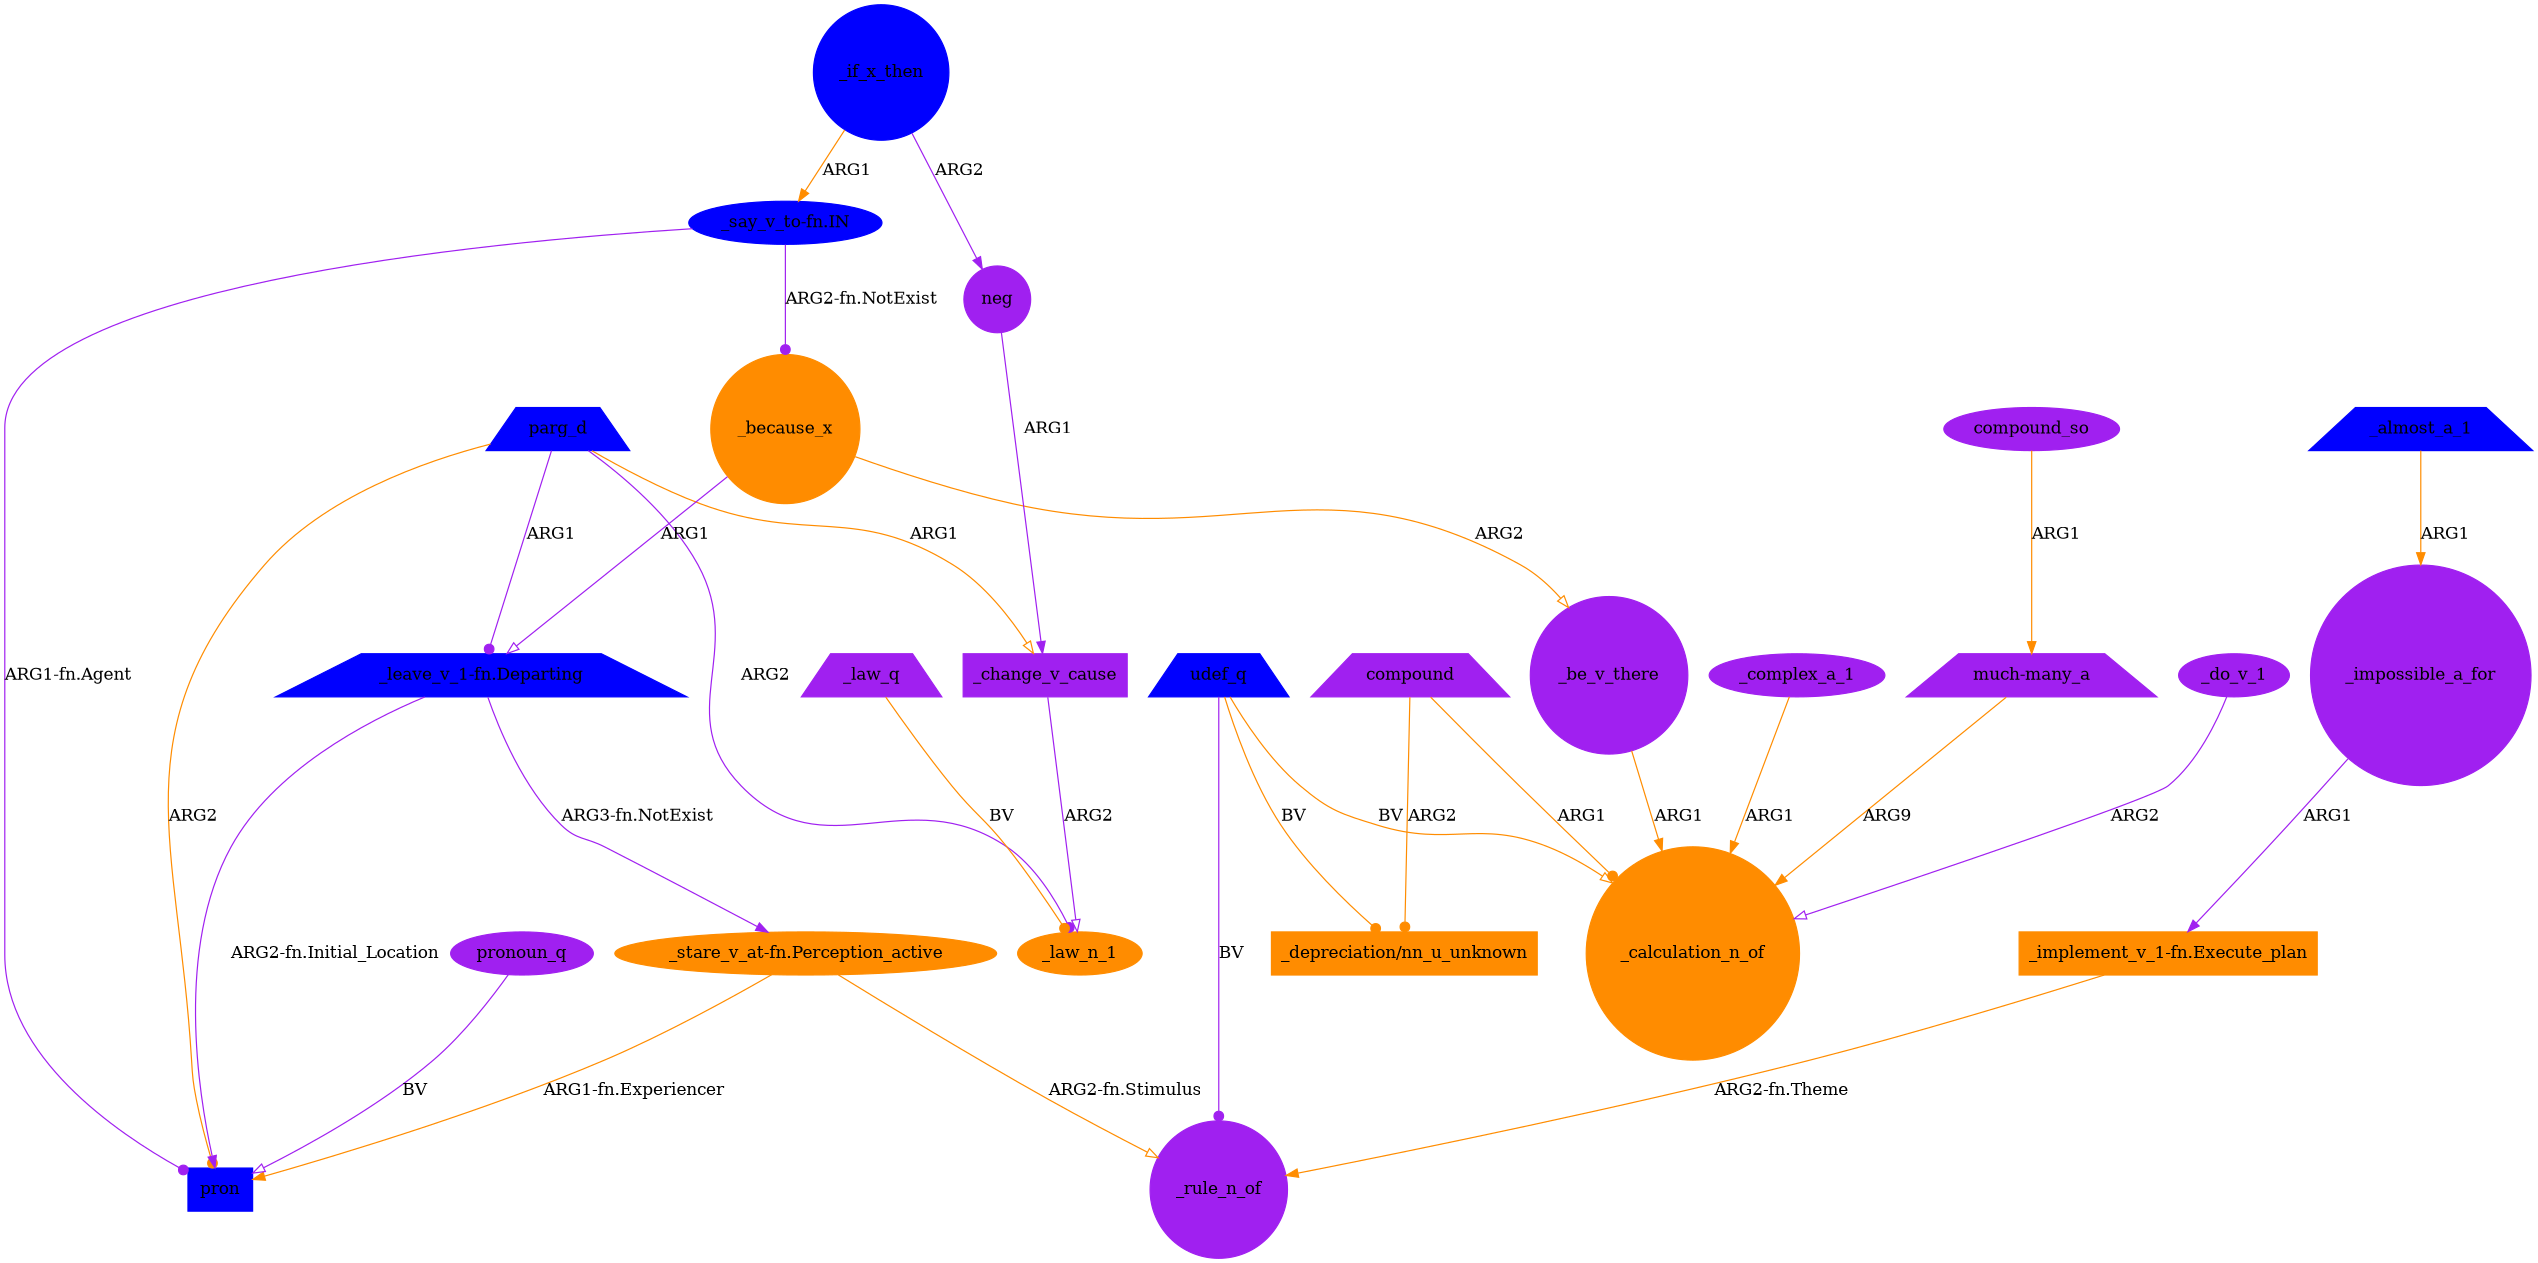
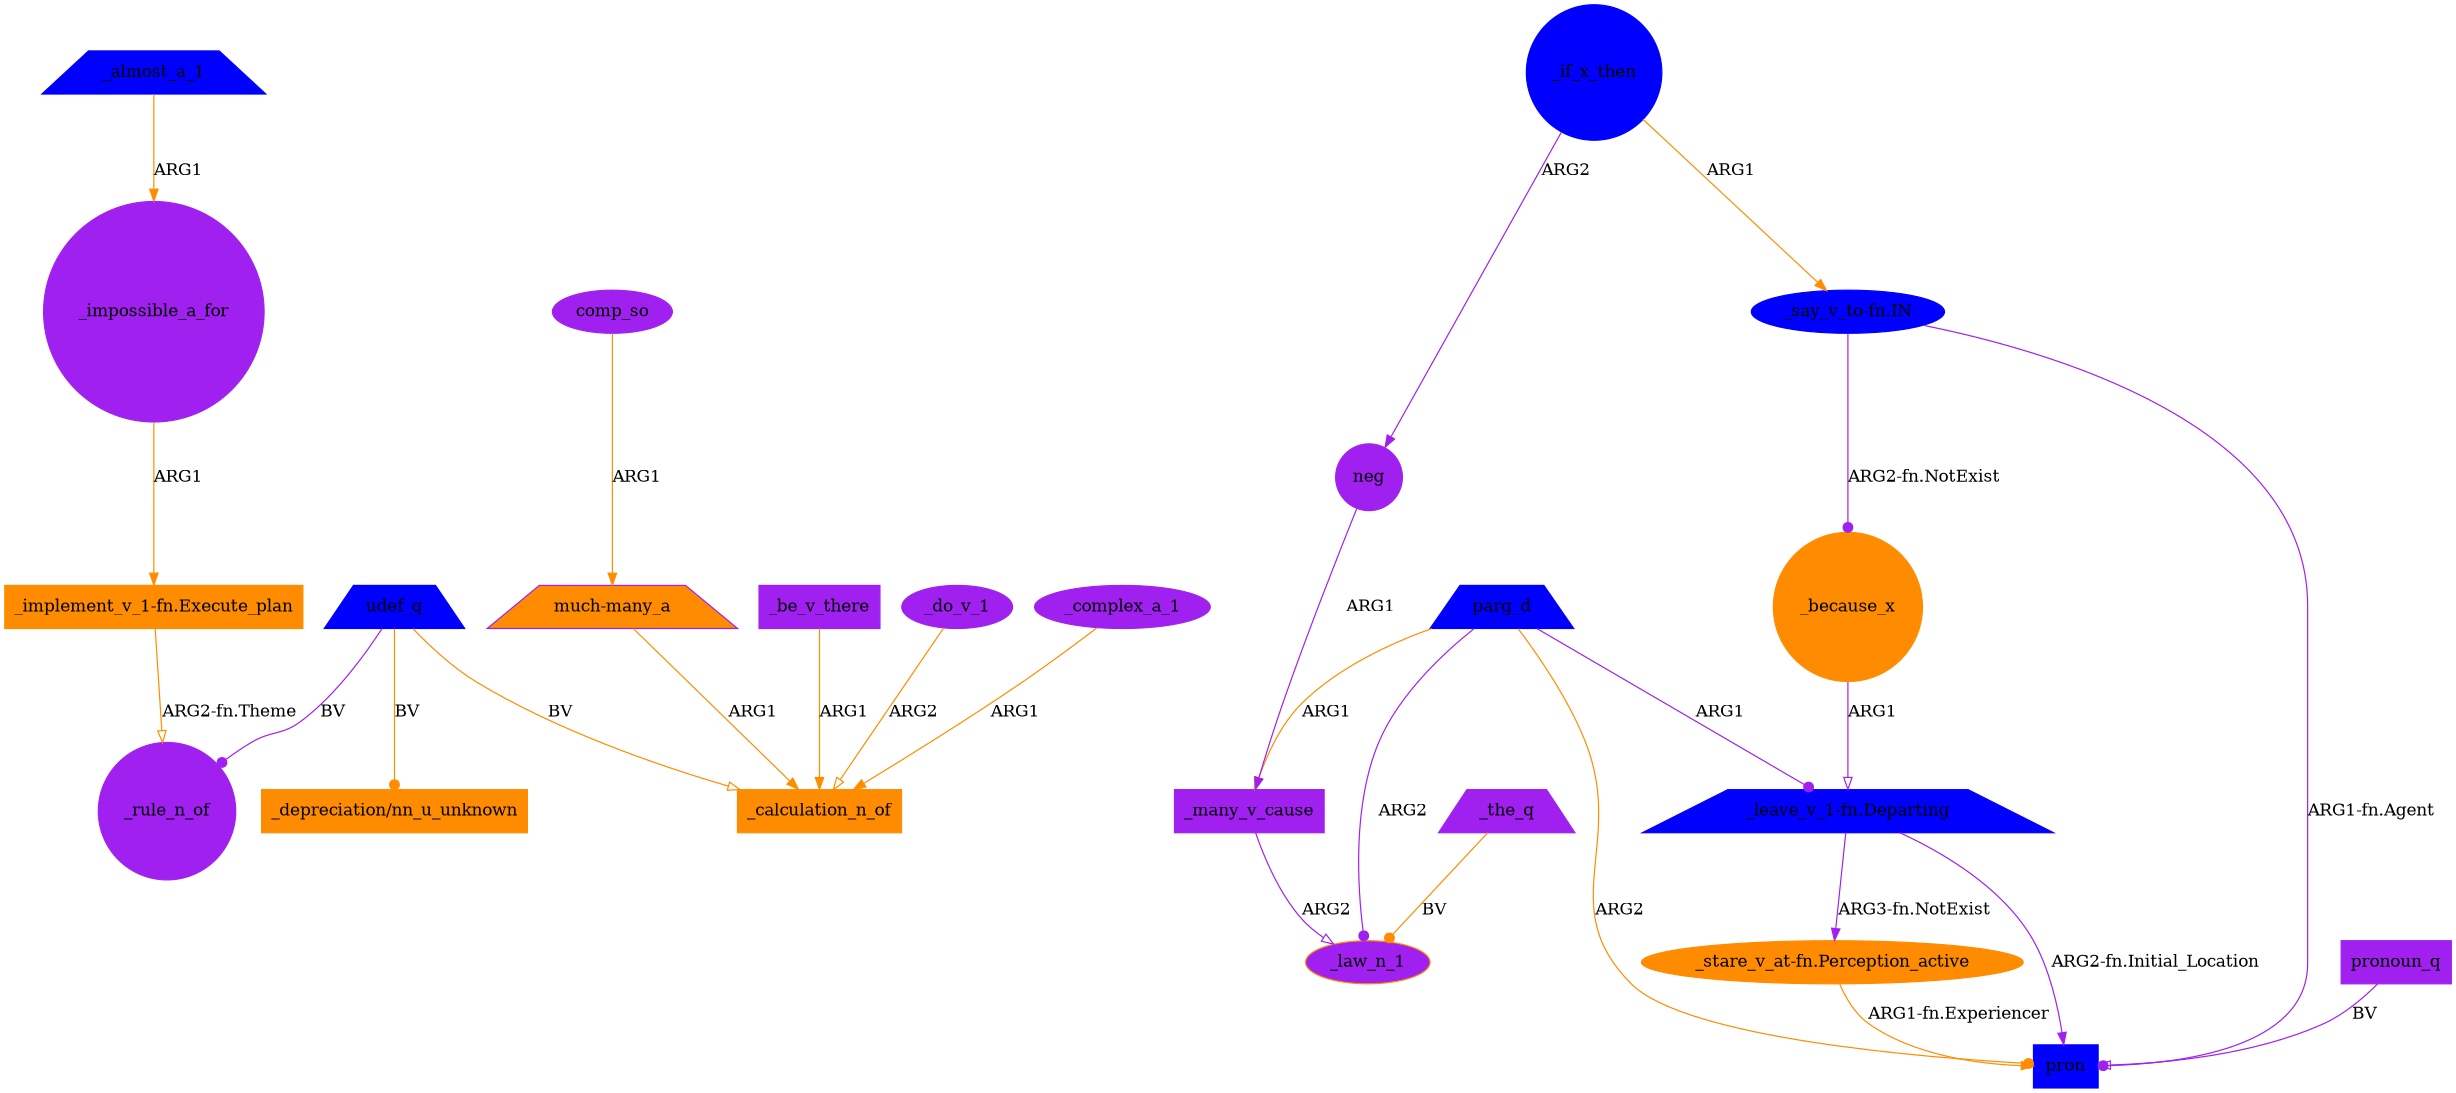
node "compound_so": label "compound_so" -> "comp_so"
edge "_because_x" -> "_be_v_there": removed, label "ARG2"
node "_law_q": label "_law_q" -> "_the_q"
node "_change_v_cause": label "_change_v_cause" -> "_many_v_cause"
node "compound": removed
node "_be_v_there": shape circle -> box
node "much-many_a": fillcolor purple -> darkorange
edge "much-many_a" -> "_calculation_n_of": label "ARG9" -> "ARG1"
edge "_do_v_1" -> "_calculation_n_of": color purple -> darkorange
edge "_impossible_a_for" -> "_implement_v_1-fn.Execute_plan": color purple -> darkorange
node "pronoun_q": shape ellipse -> box
node "_law_n_1": fillcolor darkorange -> purple
node "_calculation_n_of": shape circle -> box
edge "_stare_v_at-fn.Perception_active" -> "_rule_n_of": removed, label "ARG2-fn.Stimulus"
edge "_implement_v_1-fn.Execute_plan" -> "_rule_n_of": arrowhead normal -> onormal
